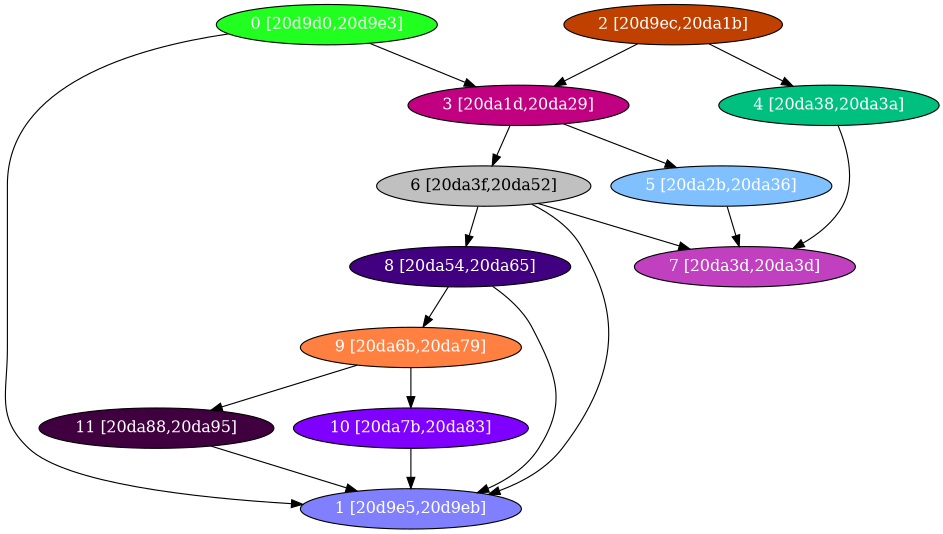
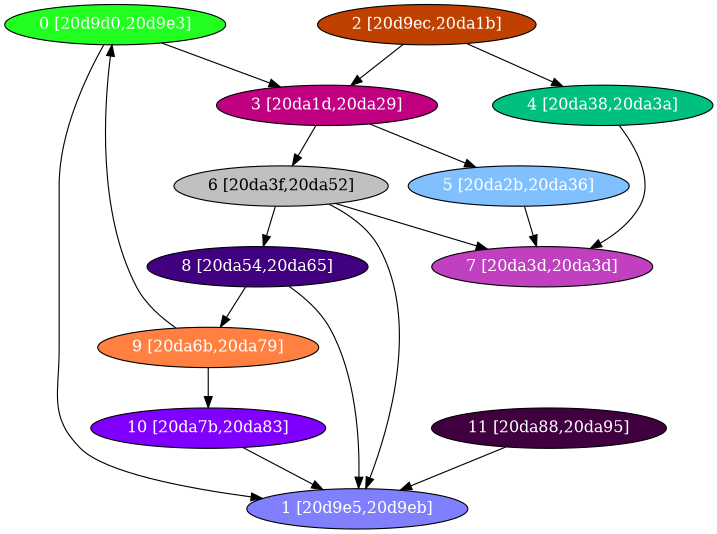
edge "9 [20da6b,20da79]" -> "11 [20da88,20da95]": now "9 [20da6b,20da79]" -> "0 [20d9d0,20d9e3]"
